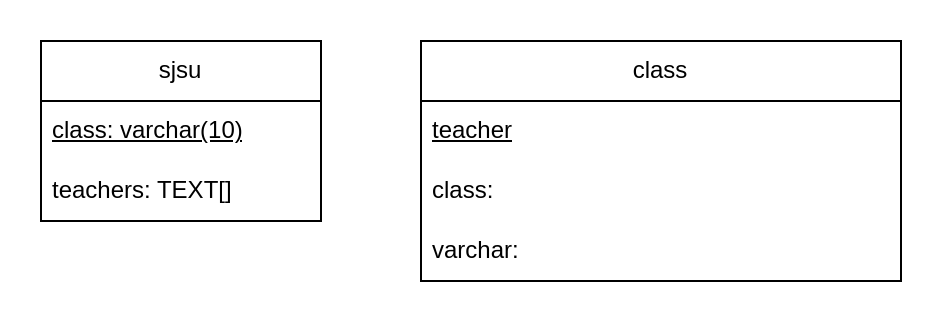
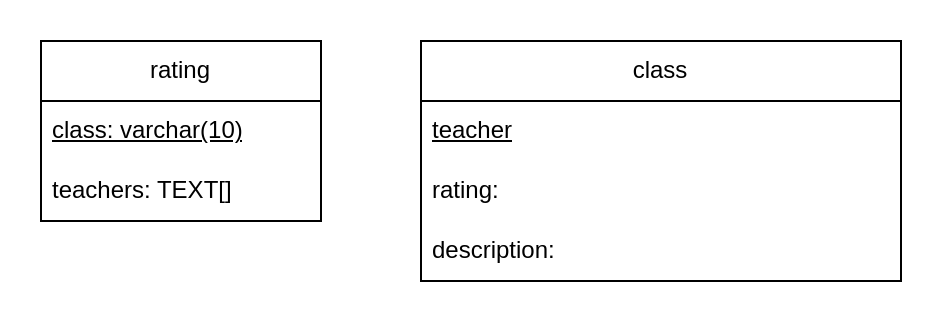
node "sjsu": label "sjsu" -> "rating"
node "class:": label "class:" -> "rating:"
node "varchar:": label "varchar:" -> "description:"
